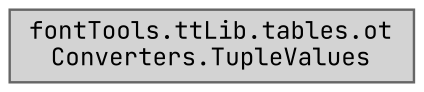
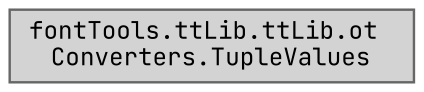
node "fontTools.ttLib.tables.ot Converters.TupleValues": label "fontTools.ttLib.tables.ot Converters.TupleValues" -> "fontTools.ttLib.ttLib.ot Converters.TupleValues"
